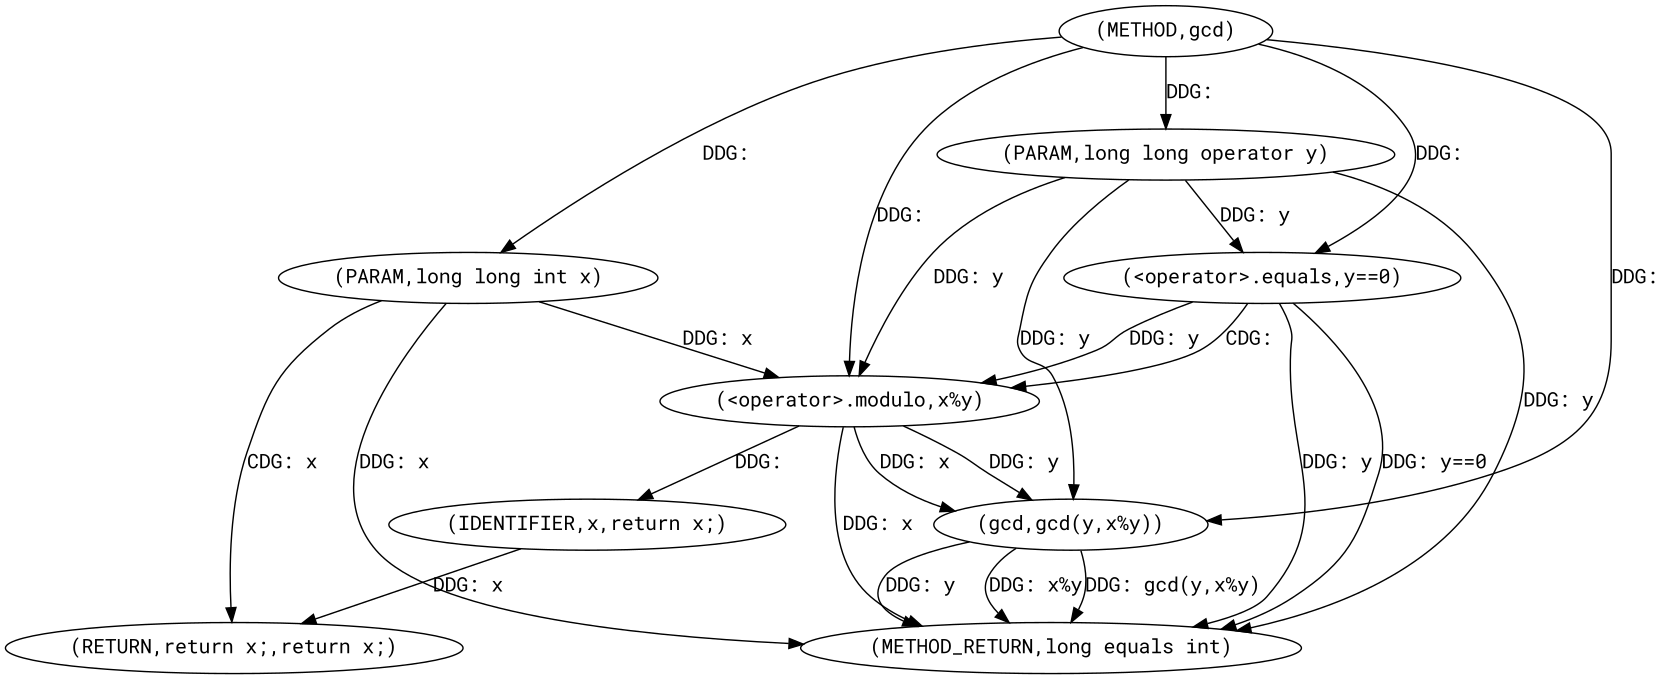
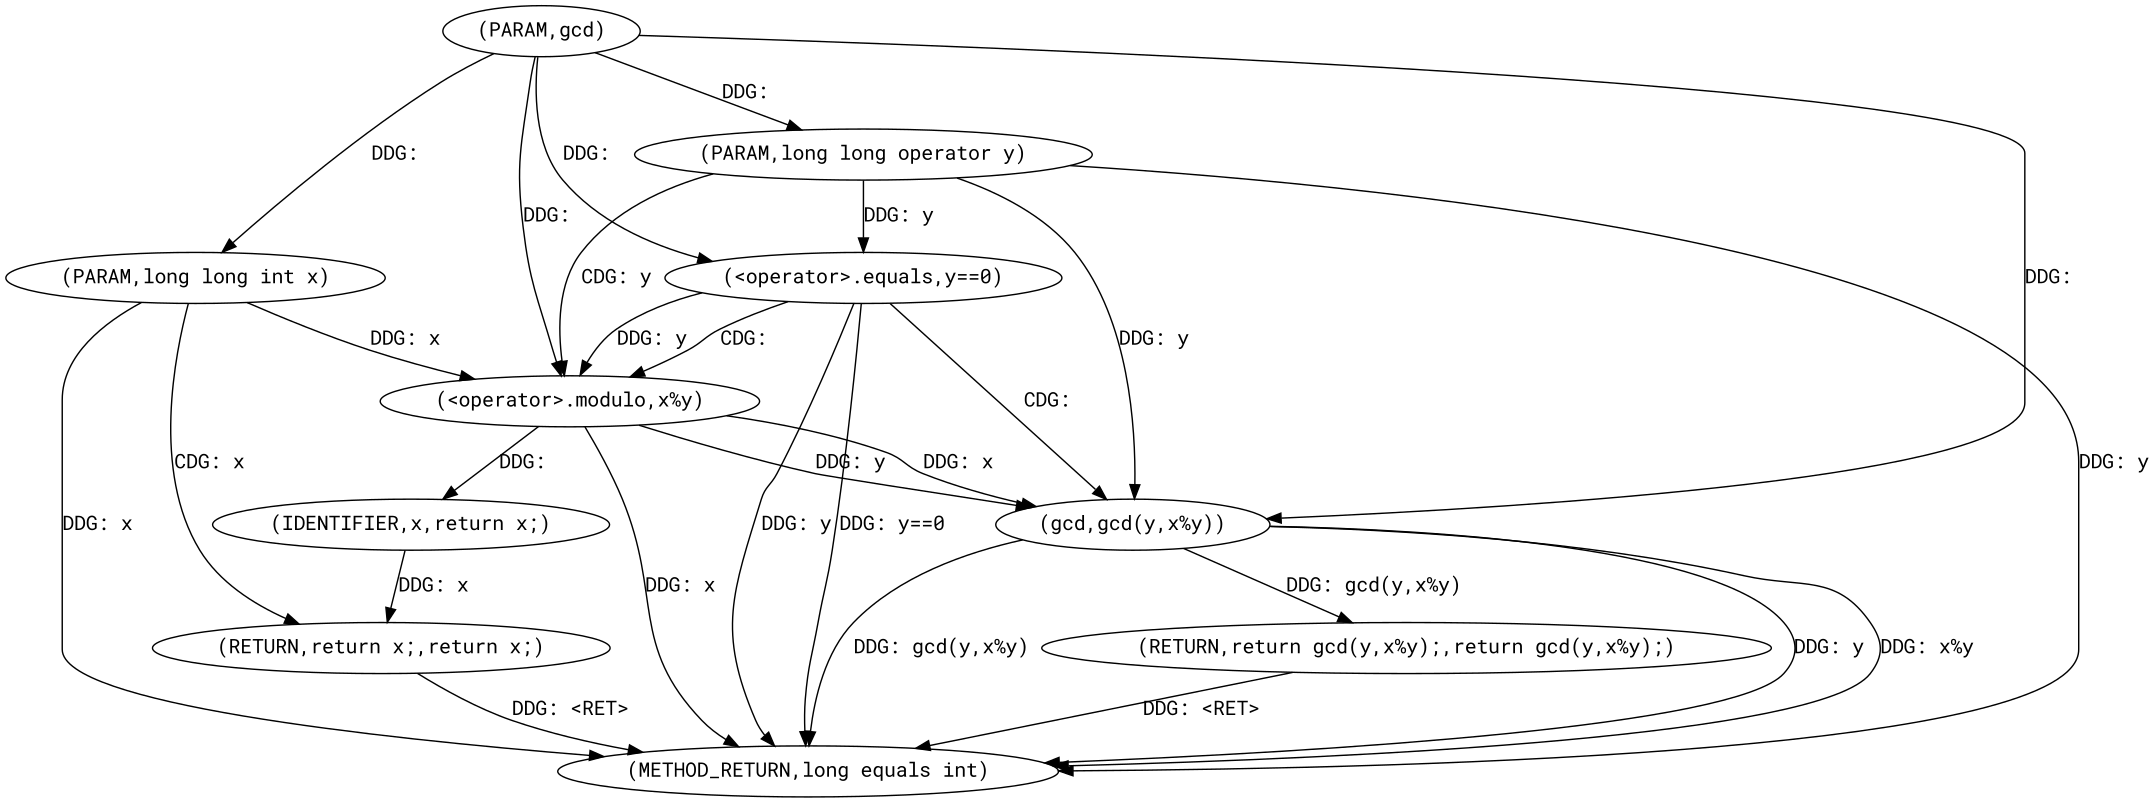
node "(METHOD,gcd)": label "(METHOD,gcd)" -> "(PARAM,gcd)"
edge "(PARAM,long long operator y)" -> "(<operator>.modulo,x%y)": label "DDG: y" -> "CDG: y"
edge "(<operator>.equals,y==0)" -> "(gcd,gcd(y,x%y))": added, label "CDG:"
node "(RETURN,return gcd(y,x%y);,return gcd(y,x%y);)": added
edge "(RETURN,return x;,return x;)" -> "(METHOD_RETURN,long equals int)": added, label "DDG: <RET>"
